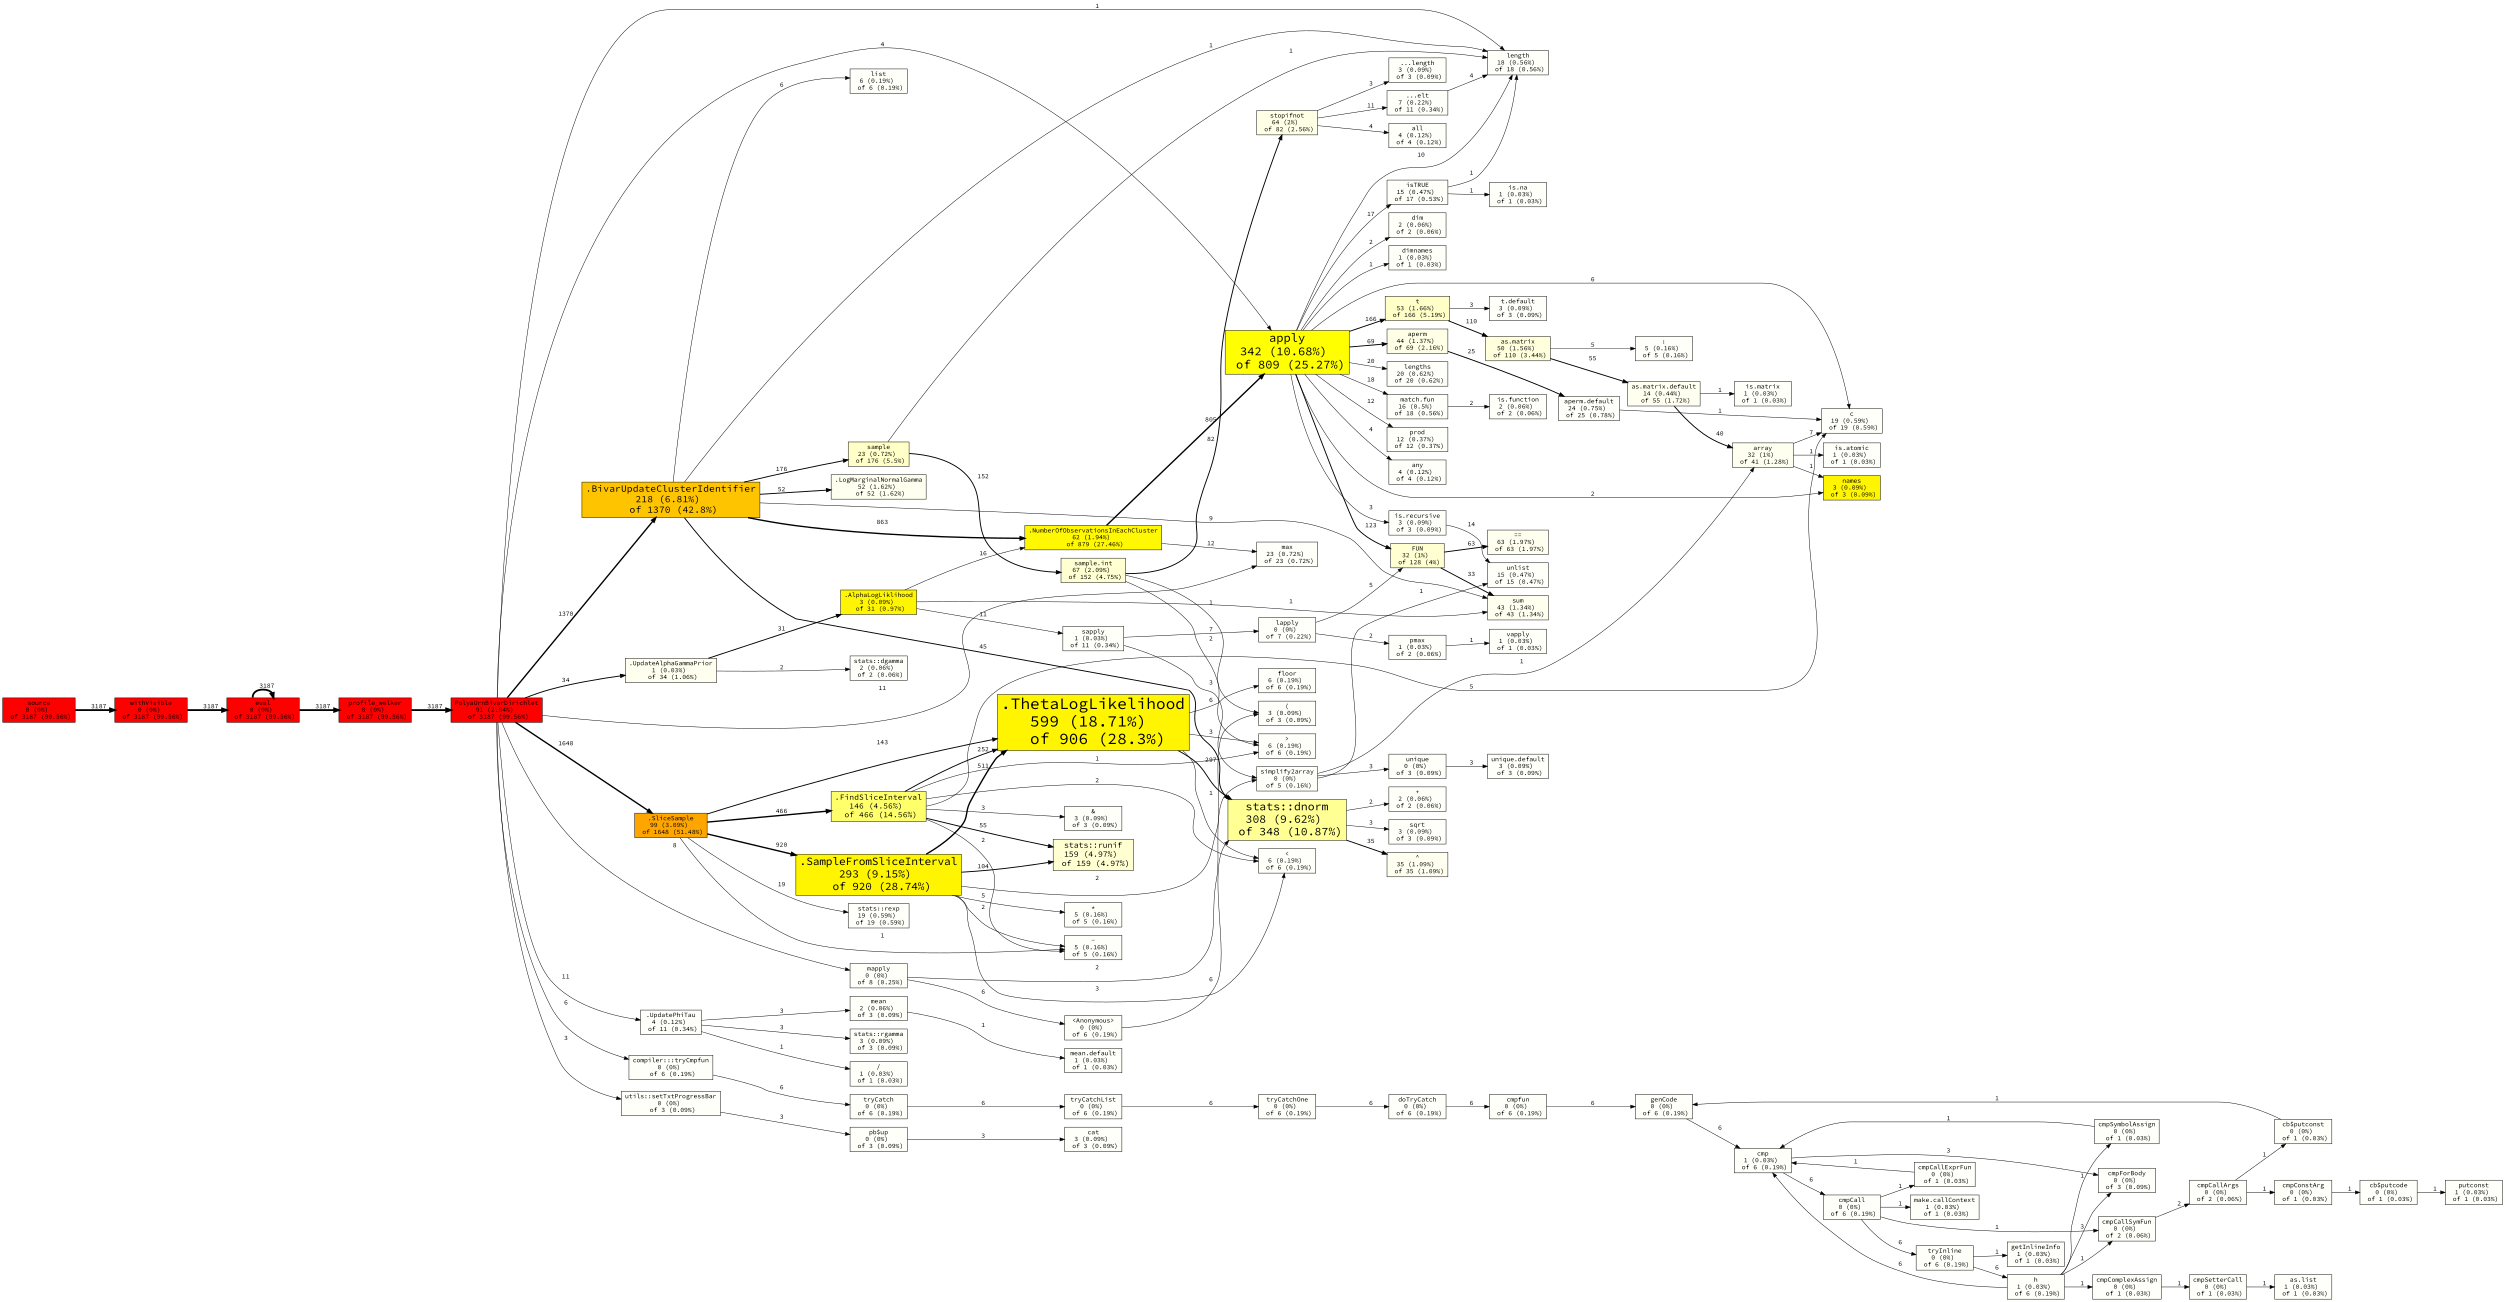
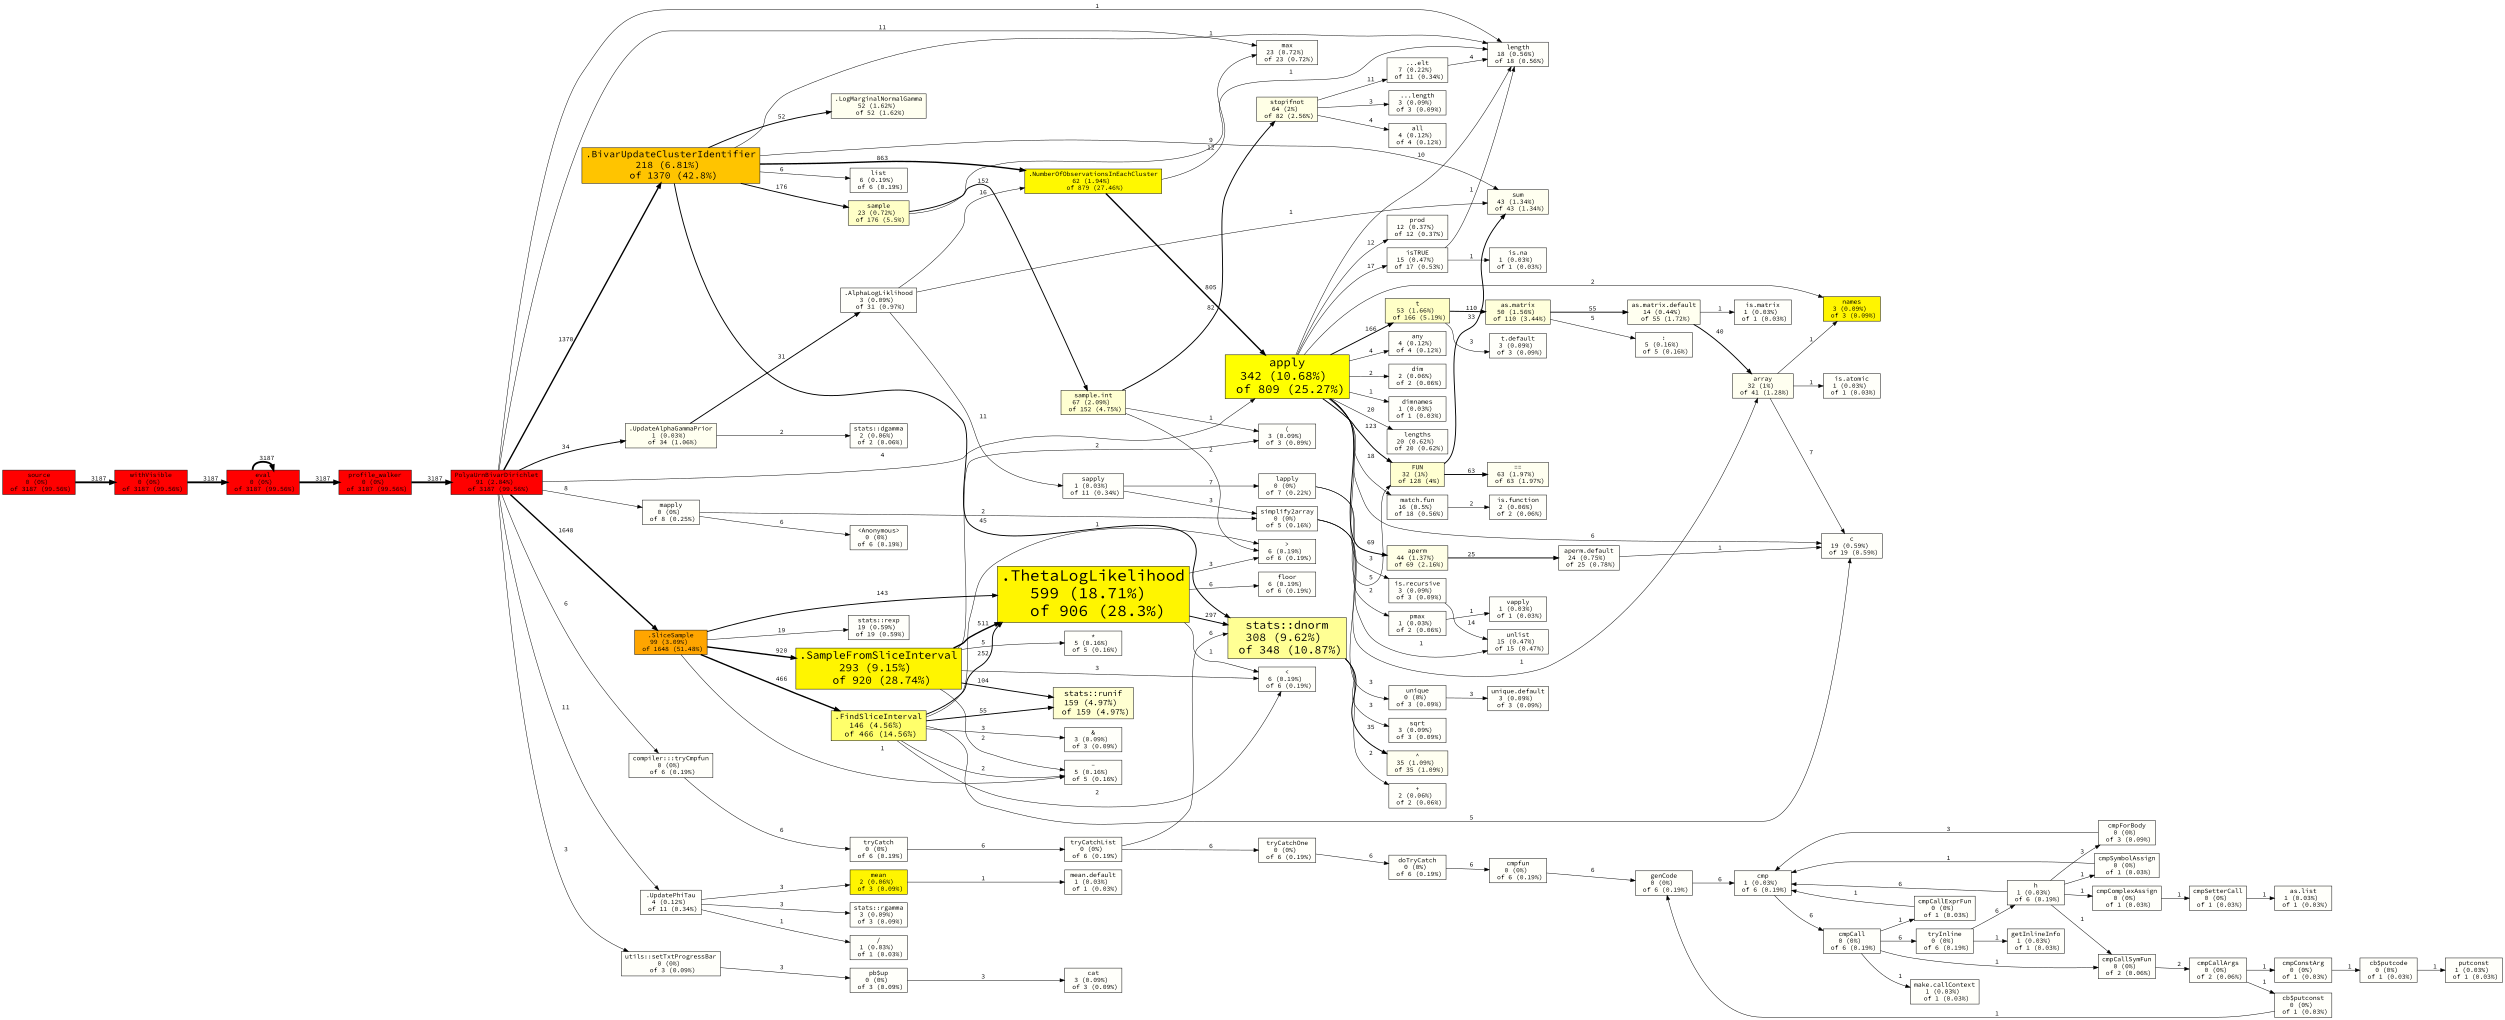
node ".AlphaLogLiklihood 3 (0.09%) of 31 (0.97%)": fillcolor #fff500 -> #fffffa
edge "<Anonymous> 0 (0%) of 6 (0.19%)" -> "stats::dnorm 308 (9.62%) of 348 (10.87%)": now "tryCatchList 0 (0%) of 6 (0.19%)" -> "stats::dnorm 308 (9.62%) of 348 (10.87%)"
node "mean 2 (0.06%) of 3 (0.09%)": fillcolor #fffffa -> #fff500
edge "cmp 1 (0.03%) of 6 (0.19%)" -> "cmpForBody 0 (0%) of 3 (0.09%)": reversed
